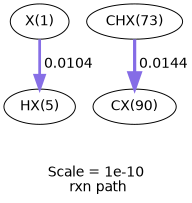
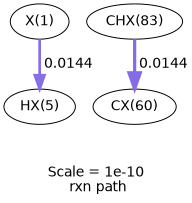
node "CHX(73)": label "CHX(73)" -> "CHX(83)"
edge "X(1)" -> "HX(5)": label " 0.0104" -> " 0.0144"
node "CX(90)": label "CX(90)" -> "CX(60)"
